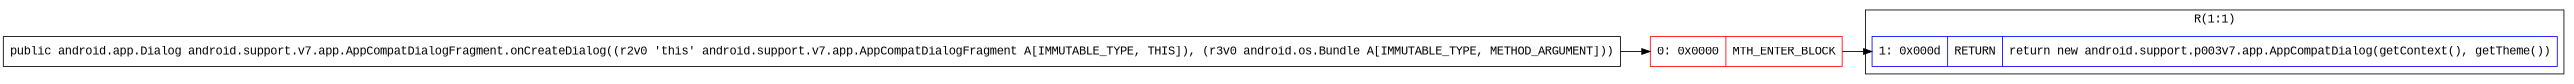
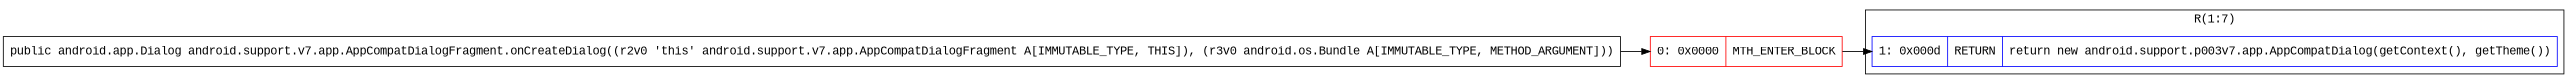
cluster "R(1:1)": label "R(1:1)" -> "R(1:7)"
